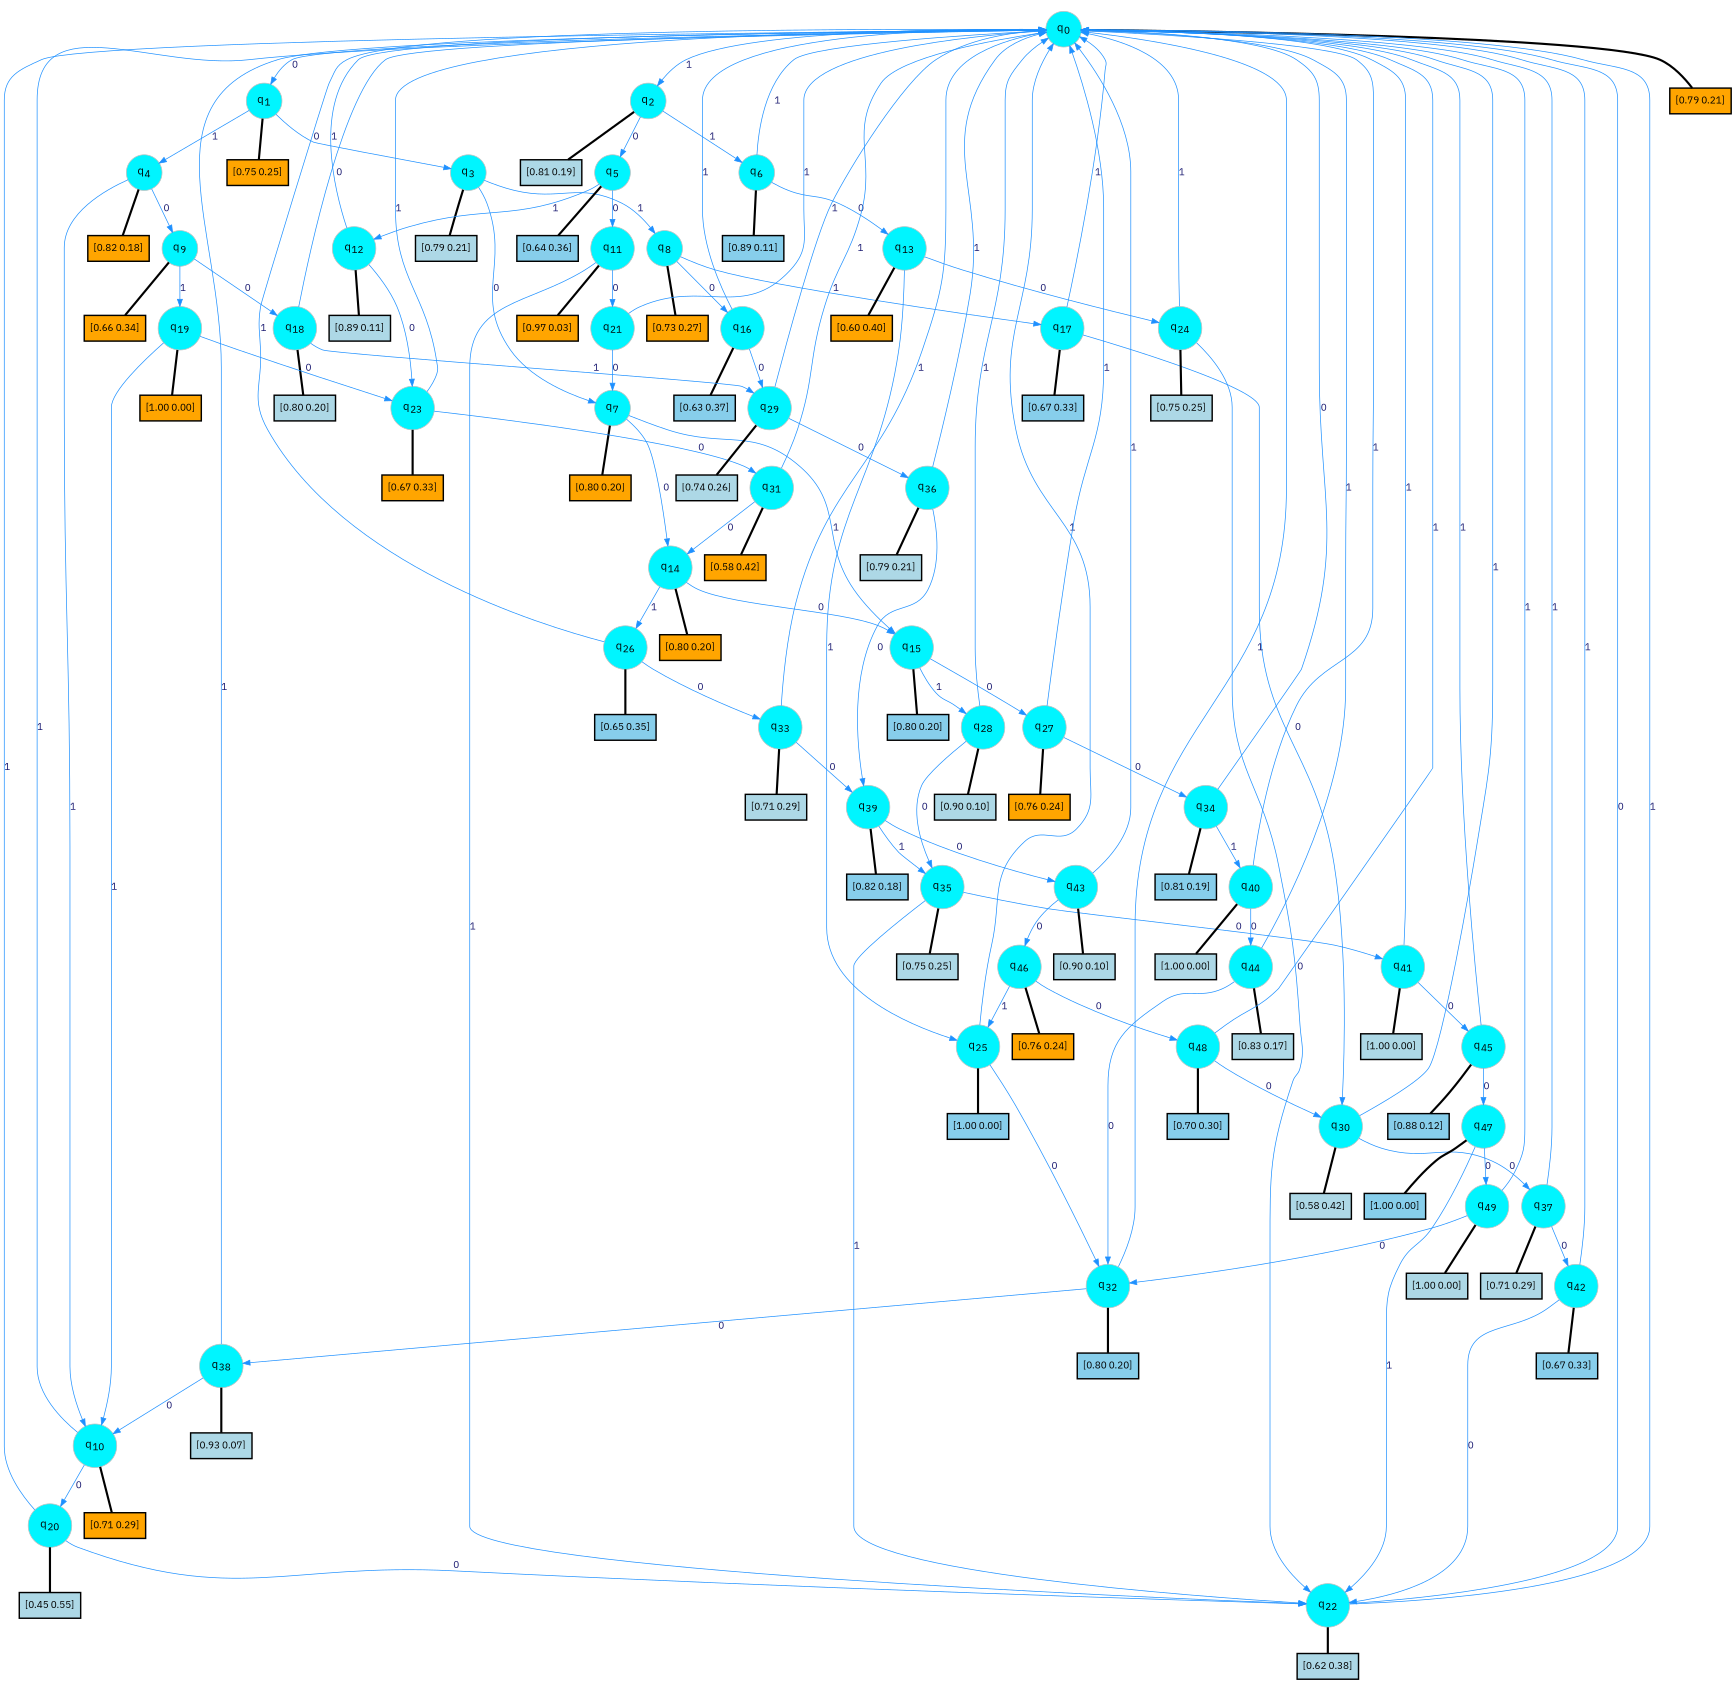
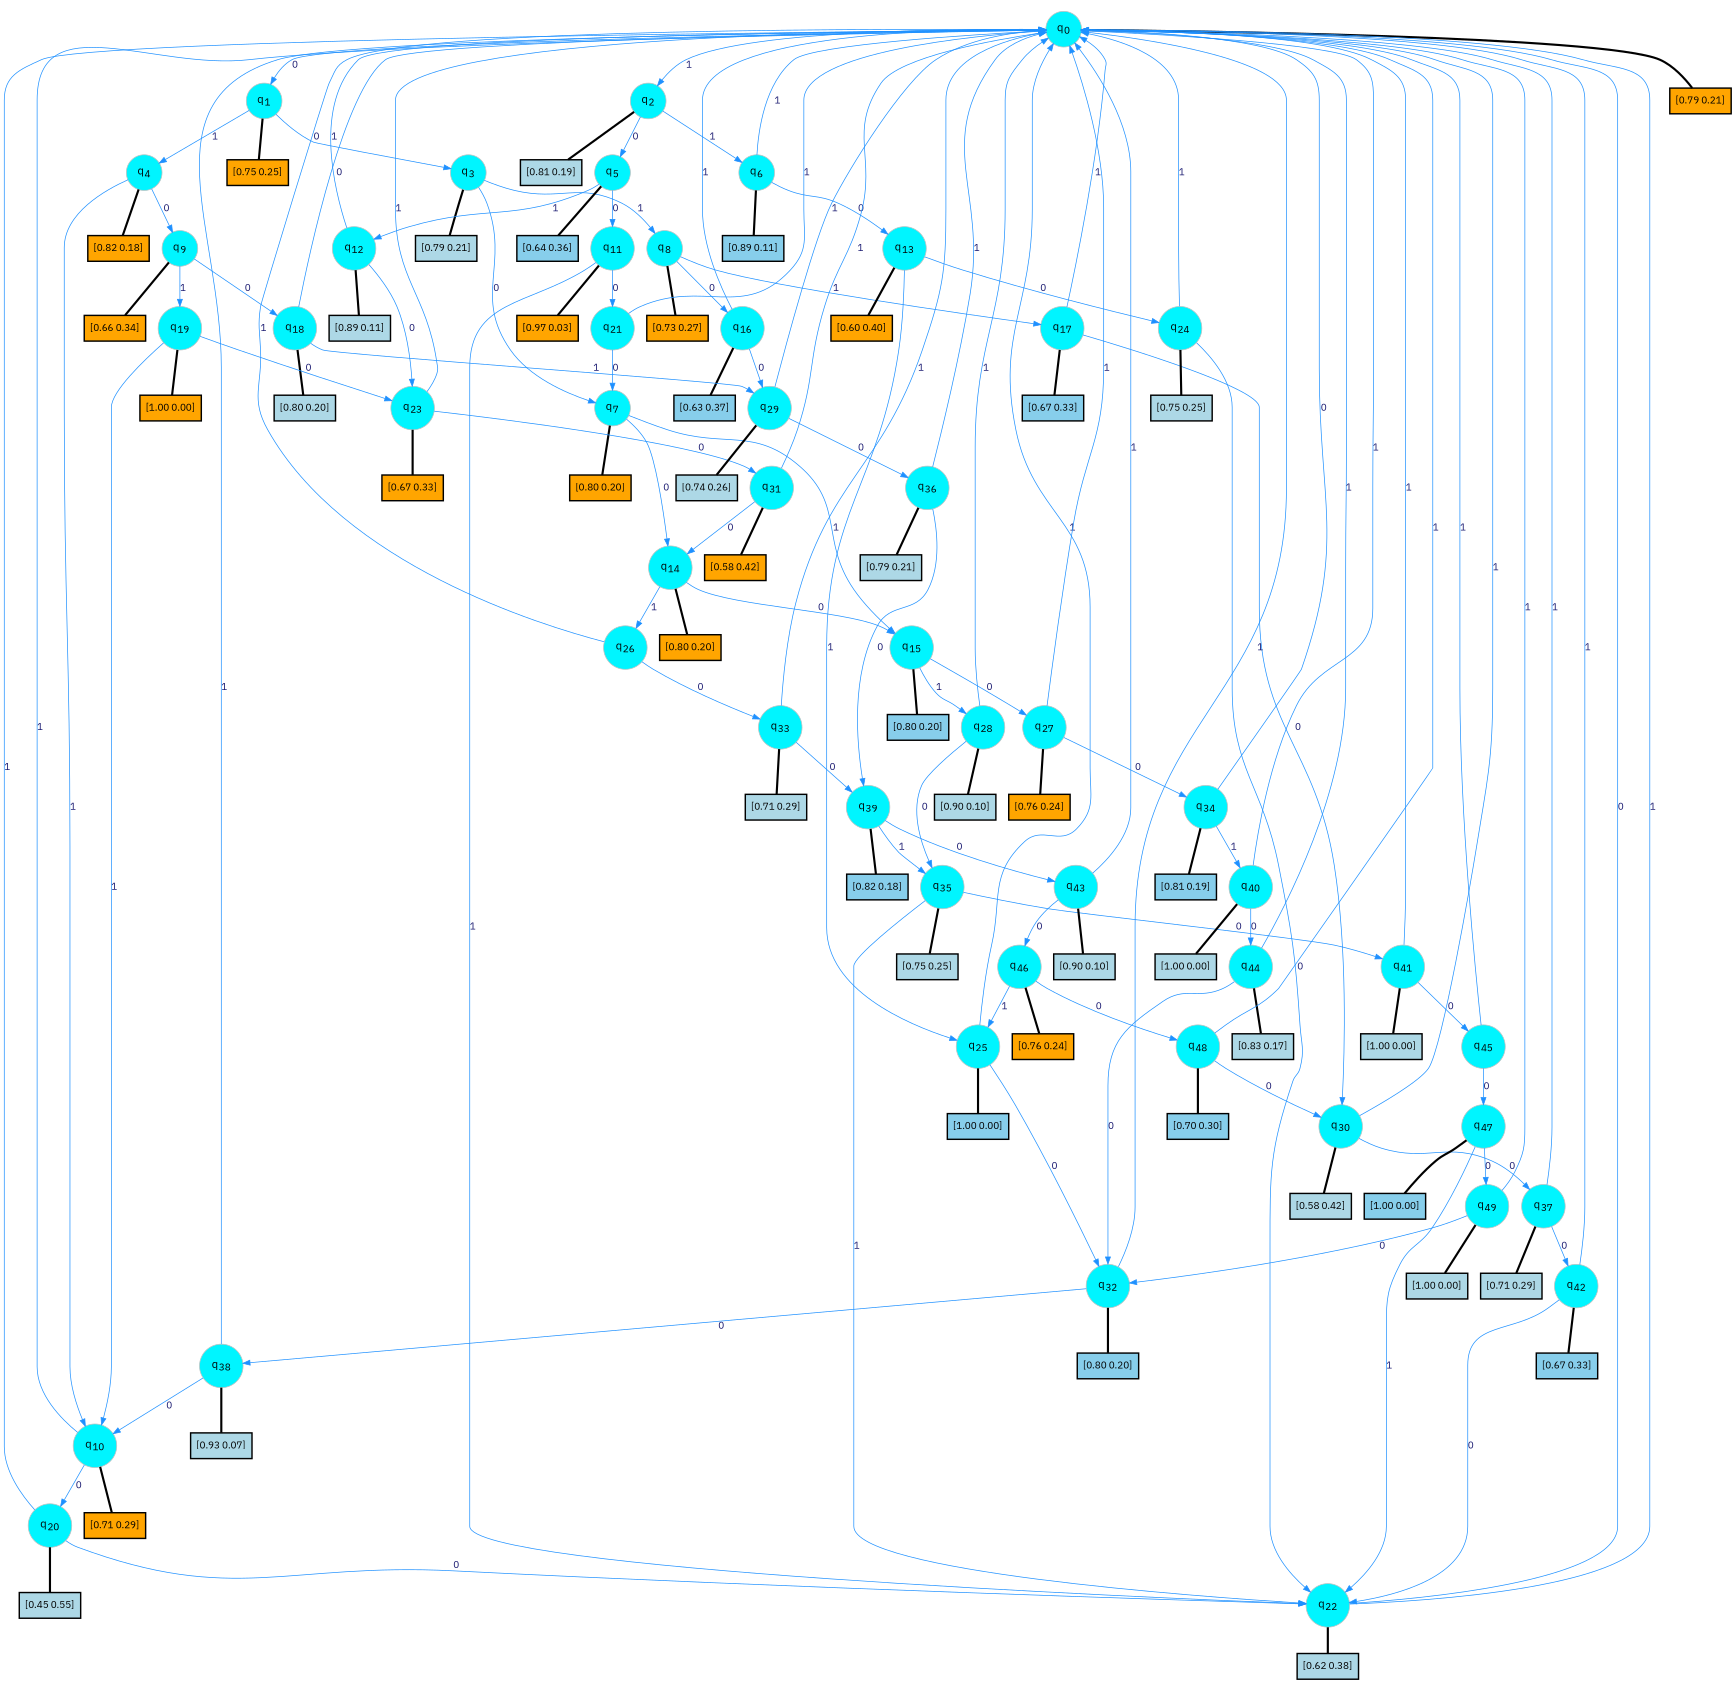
node "[0.65 0.35]": removed
node "[0.88 0.12]": removed
